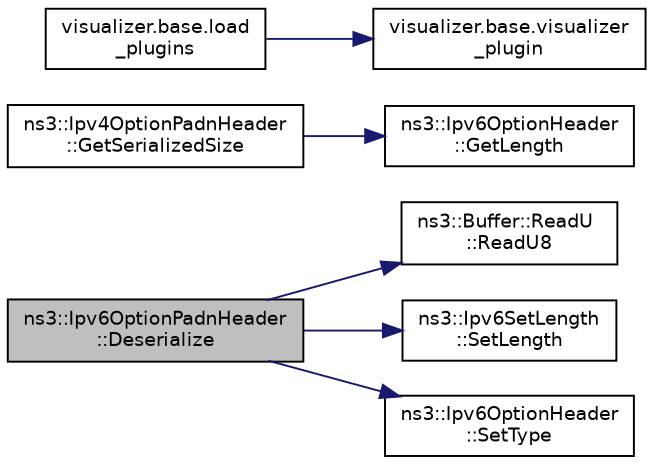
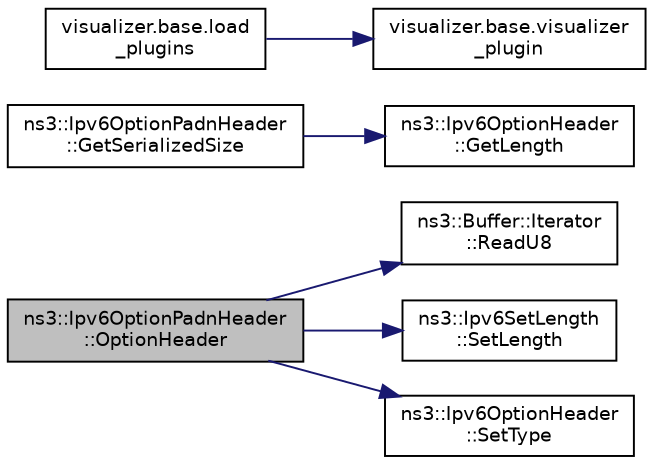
node "ns3::Ipv4OptionPadnHeader ::GetSerializedSize": label "ns3::Ipv4OptionPadnHeader ::GetSerializedSize" -> "ns3::Ipv6OptionPadnHeader ::GetSerializedSize"
node "ns3::Buffer::ReadU ::ReadU8": label "ns3::Buffer::ReadU ::ReadU8" -> "ns3::Buffer::Iterator ::ReadU8"
node "ns3::Ipv6OptionPadnHeader ::Deserialize": label "ns3::Ipv6OptionPadnHeader ::Deserialize" -> "ns3::Ipv6OptionPadnHeader ::OptionHeader"
